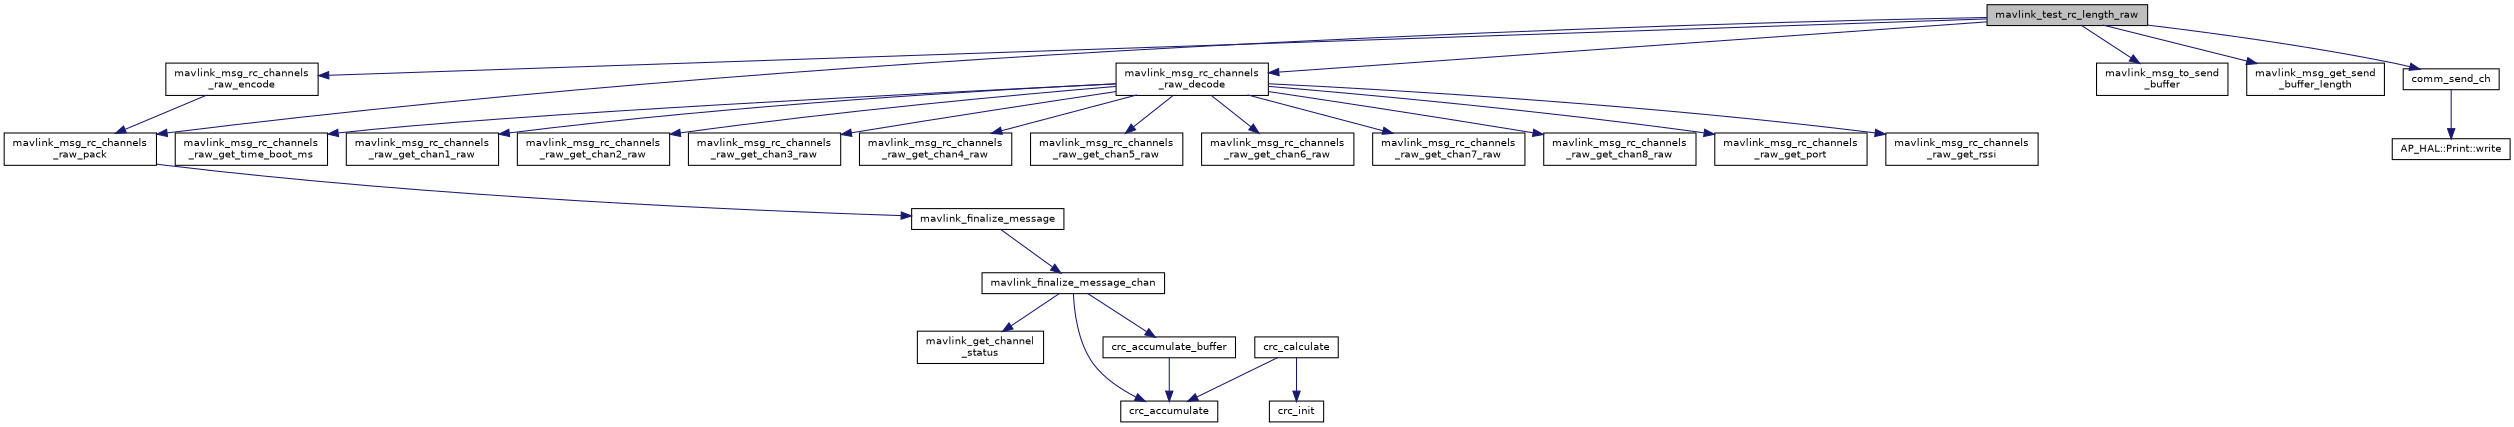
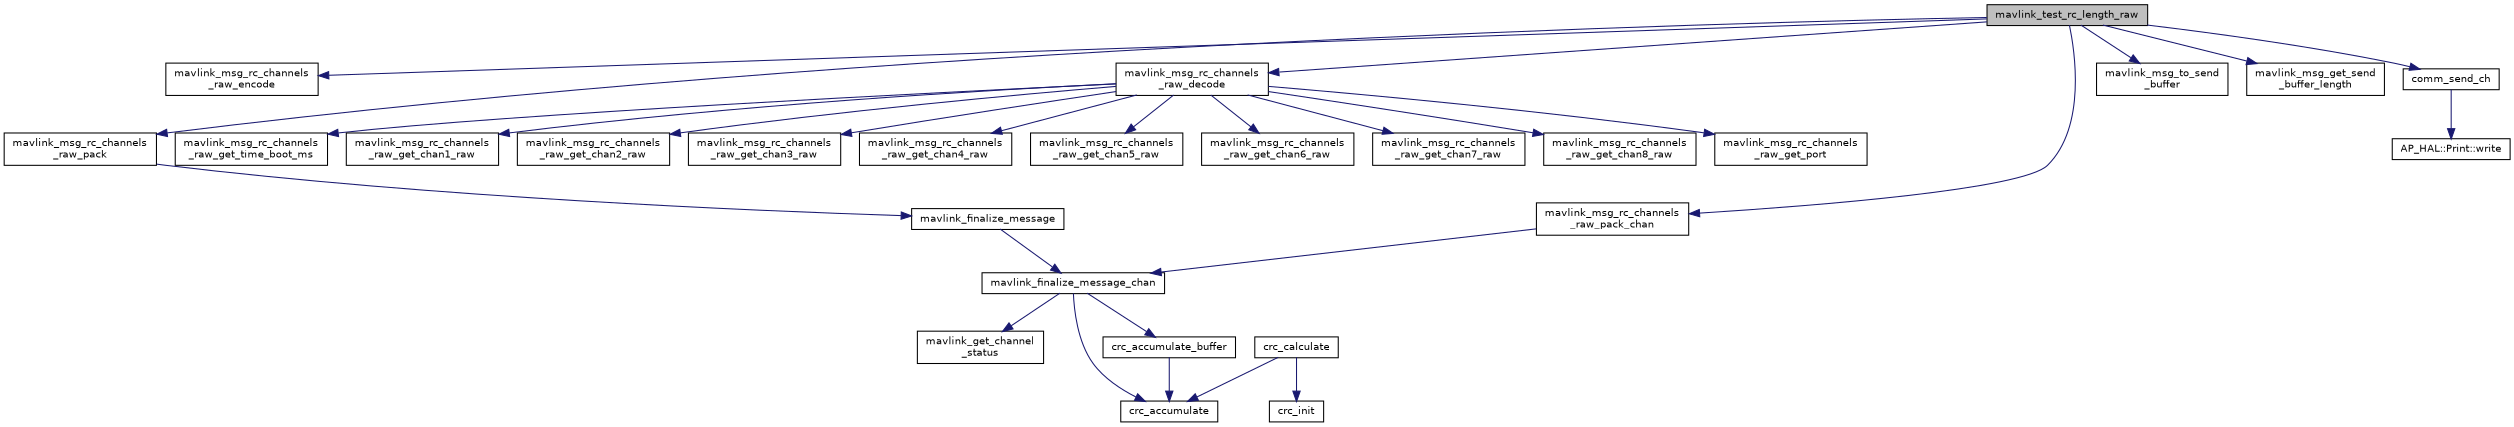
edge "mavlink_msg_rc_channels _raw_encode" -> "mavlink_msg_rc_channels _raw_pack": removed
node "mavlink_msg_rc_channels _raw_get_rssi": removed
node "mavlink_msg_rc_channels _raw_pack_chan": added
